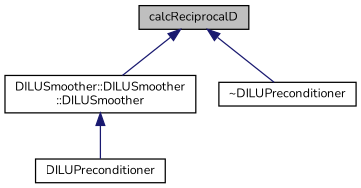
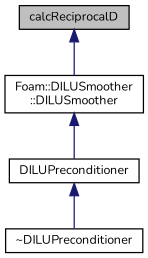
edge "~DILUPreconditioner" -> "calcReciprocalD": now "~DILUPreconditioner" -> "DILUPreconditioner"
node "DILUSmoother::DILUSmoother ::DILUSmoother": label "DILUSmoother::DILUSmoother ::DILUSmoother" -> "Foam::DILUSmoother ::DILUSmoother"
